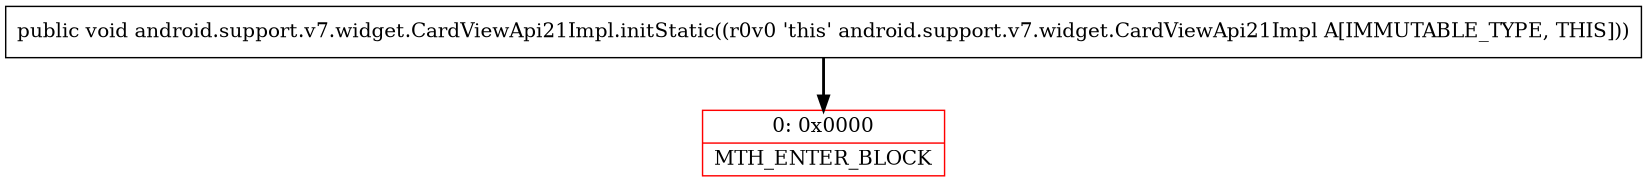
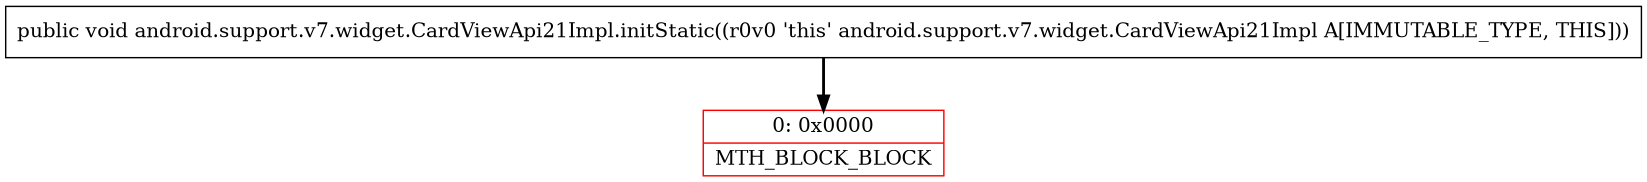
node "0: 0x0000": text "MTH_ENTER_BLOCK" -> "MTH_BLOCK_BLOCK"
